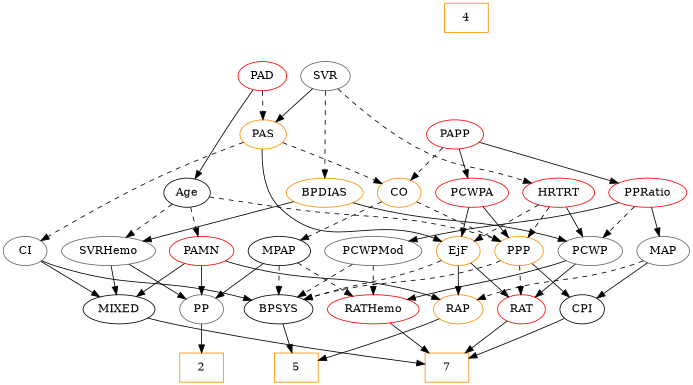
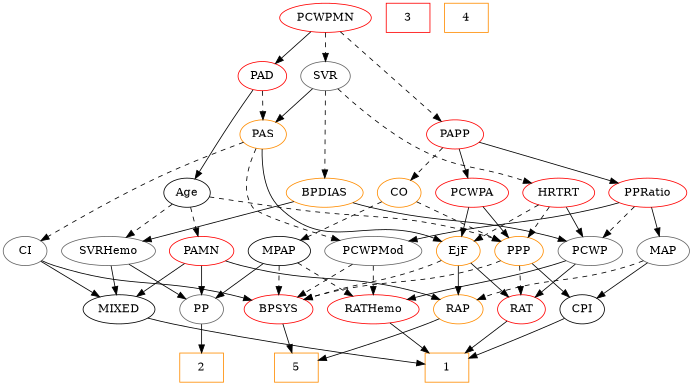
node "PCWPMN": added
node "3": added
edge "PAS" -> "CO": now "PAS" -> "PCWPMod"
node "BPSYS": color black -> red
node "7": label "7" -> "1"
